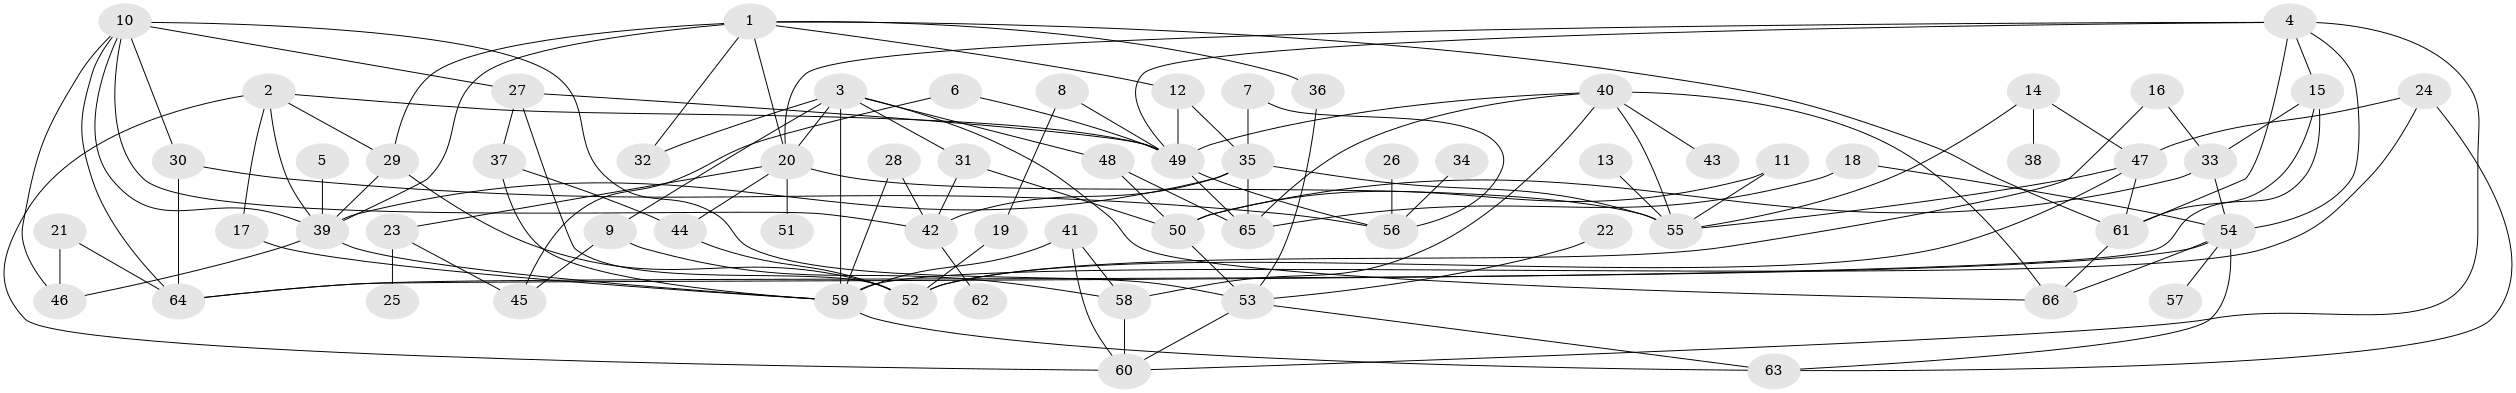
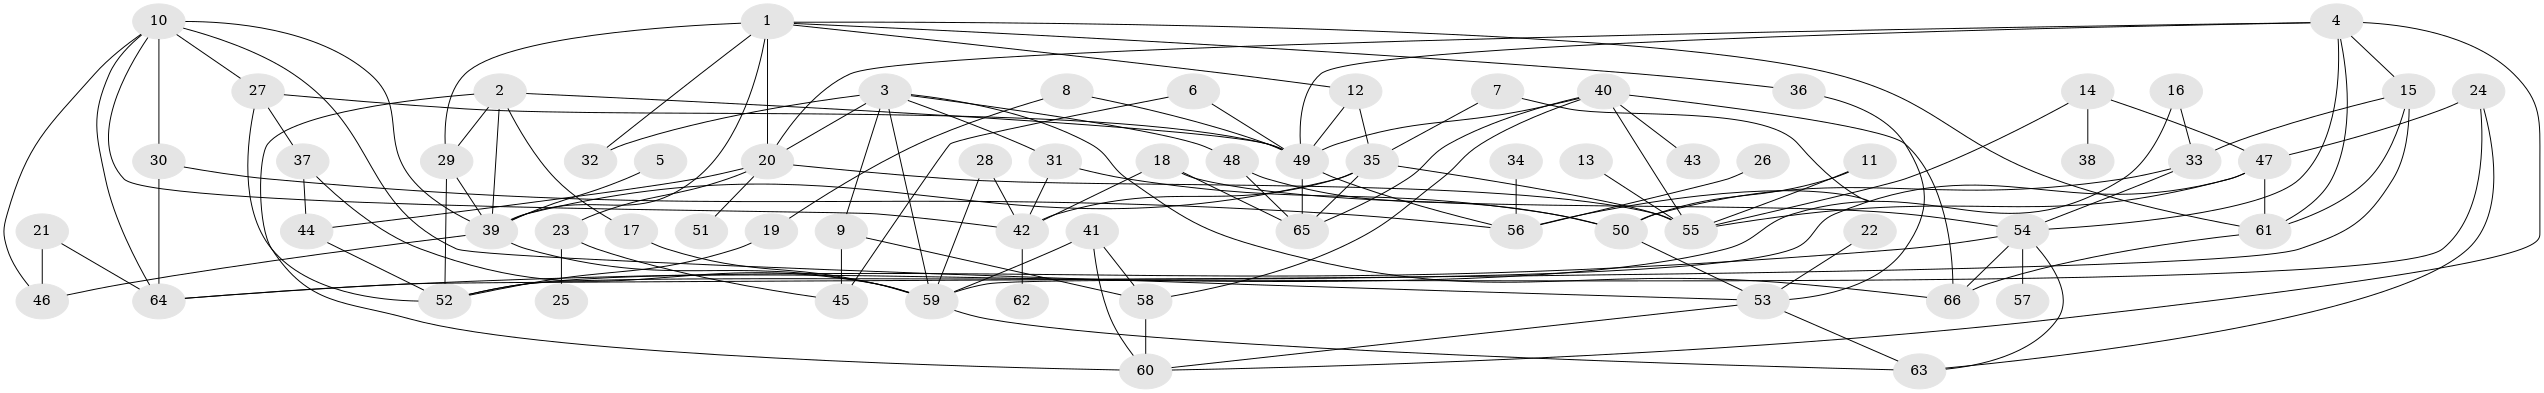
edge "18" -- "42": added
